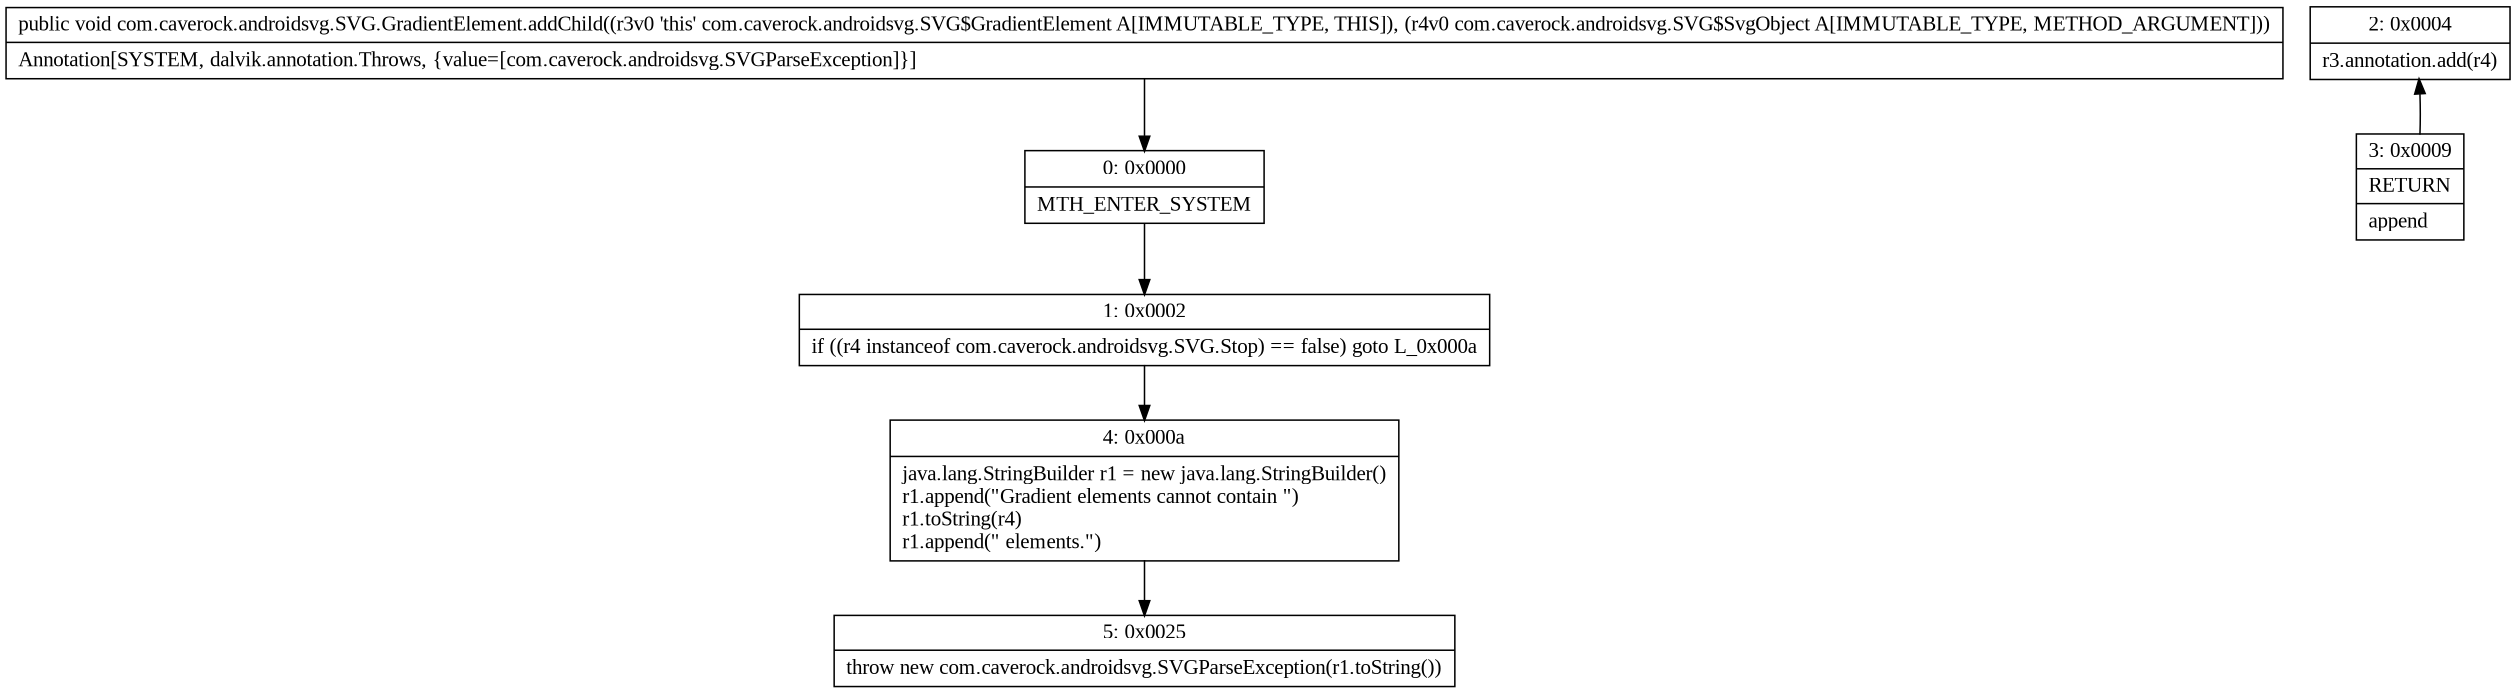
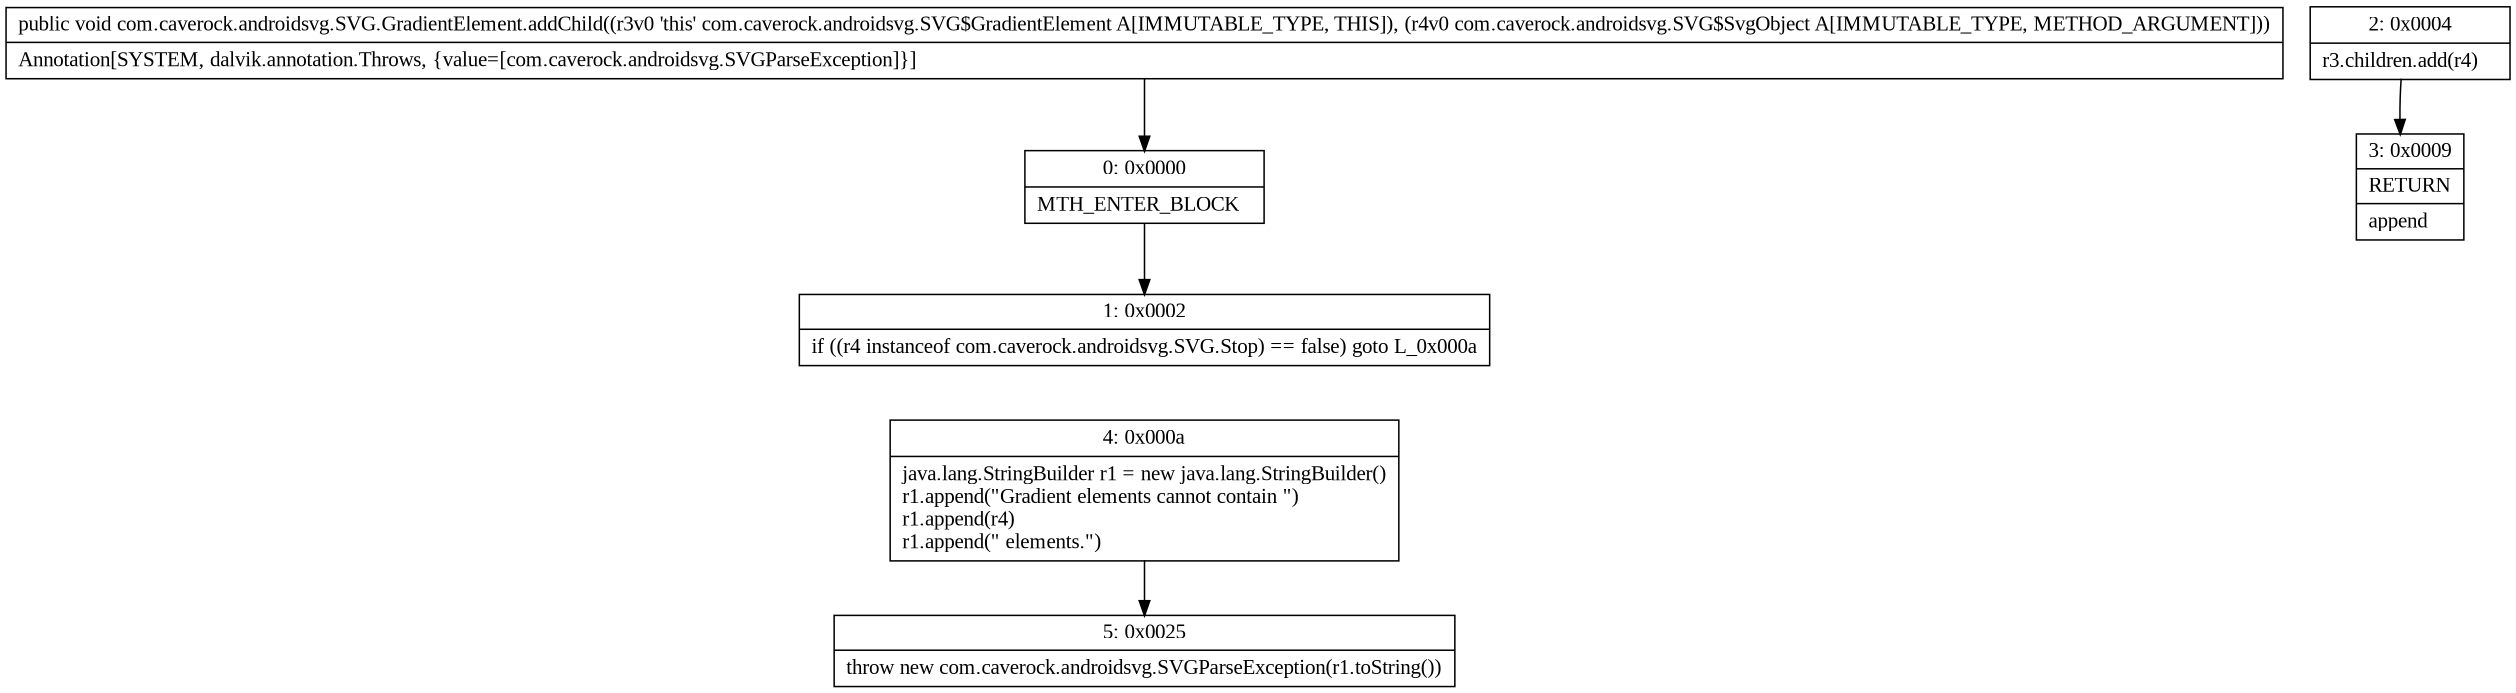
node "2: 0x0004": text "r3.annotation.add(r4)" -> "r3.children.add(r4)"
edge "3: 0x0009" -> "2: 0x0004": reversed
node "0: 0x0000": text "MTH_ENTER_SYSTEM" -> "MTH_ENTER_BLOCK"
edge "1: 0x0002" -> "4: 0x000a": removed
node "4: 0x000a": text "r1.toString(r4)" -> "r1.append(r4)"
